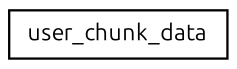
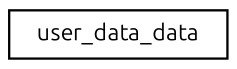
node "user_chunk_data": label "user_chunk_data" -> "user_data_data"
